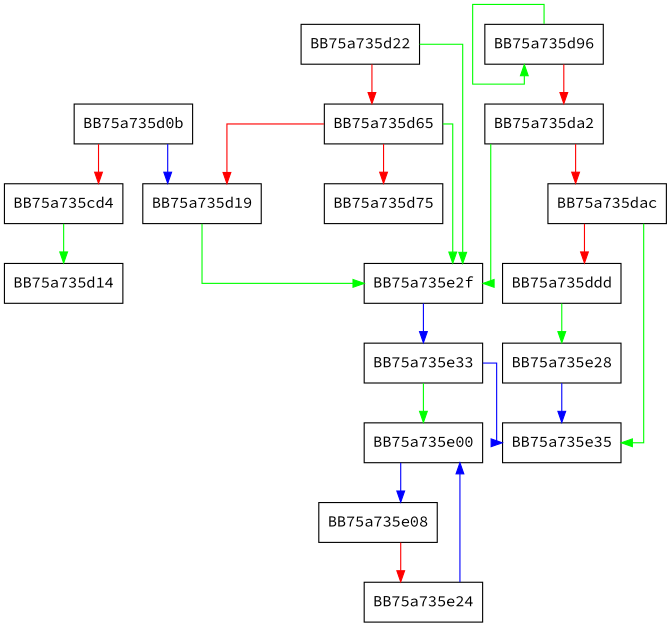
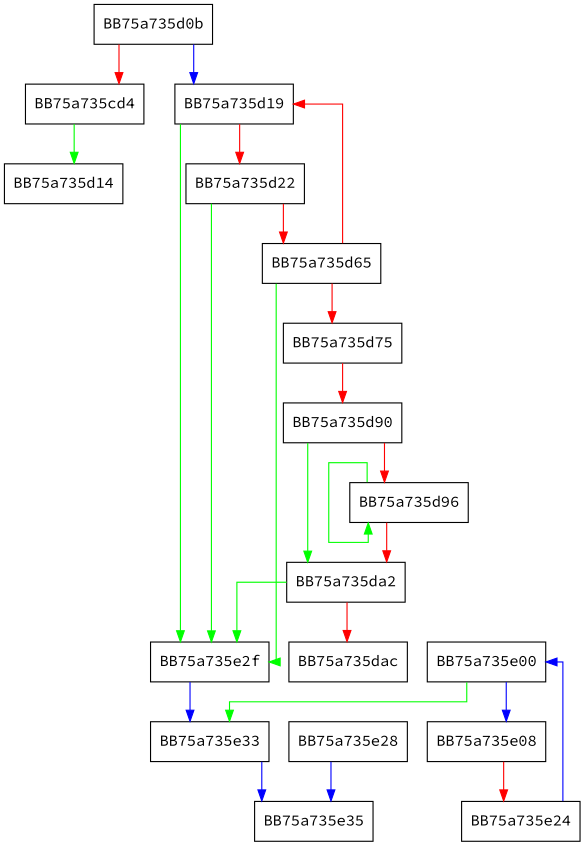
edge "BB75a735d19" -> "BB75a735d22": added
node "BB75a735ddd": removed
edge "BB75a735dac" -> "BB75a735e35": removed
edge "BB75a735e33" -> "BB75a735e00": reversed
node "BB75a735d90": added
